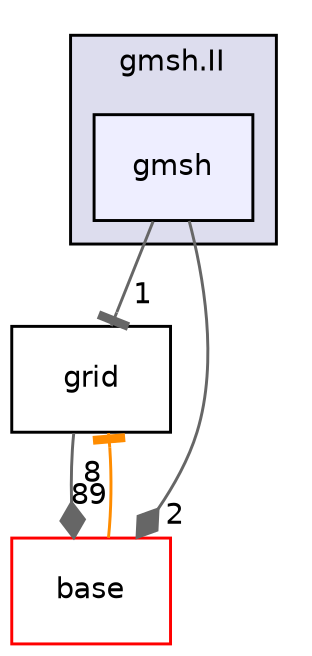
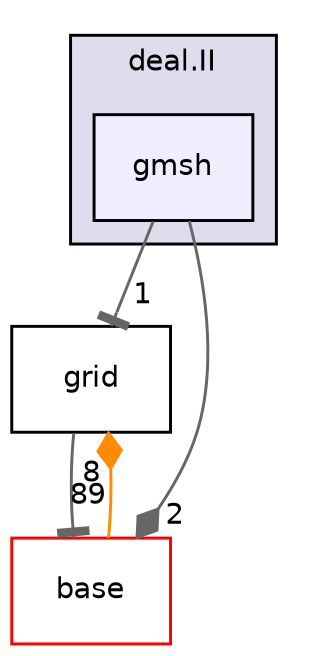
cluster "gmsh.II": label "gmsh.II" -> "deal.II"
edge "grid" -> "base": arrowhead diamond -> tee
edge "base" -> "grid": arrowhead tee -> diamond
